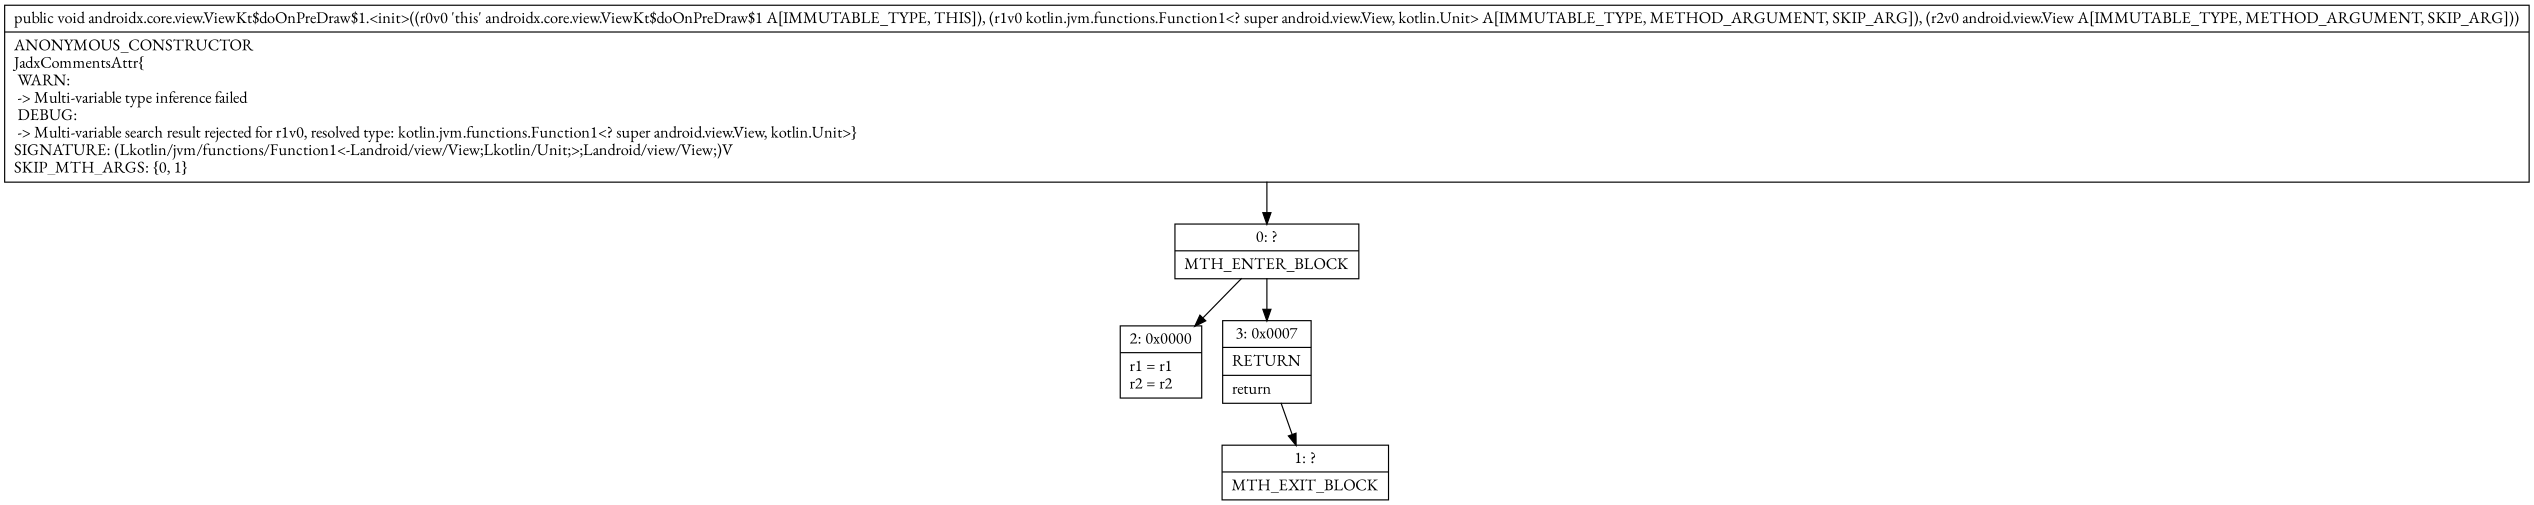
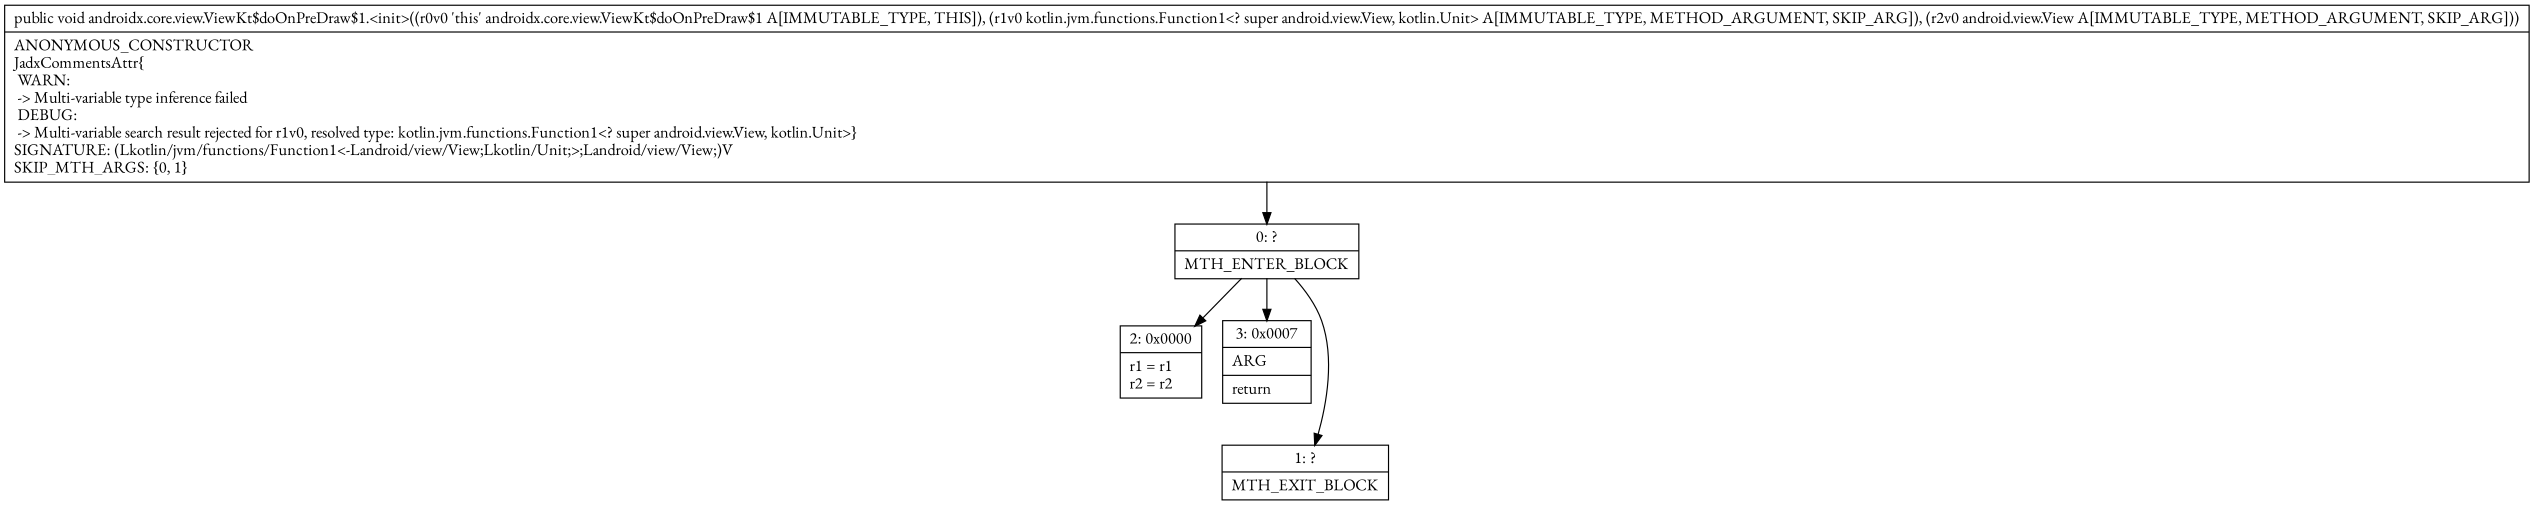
node "3: 0x0007": text "RETURN" -> "ARG"
edge "3: 0x0007" -> "1: ?": now "0: ?" -> "1: ?"
